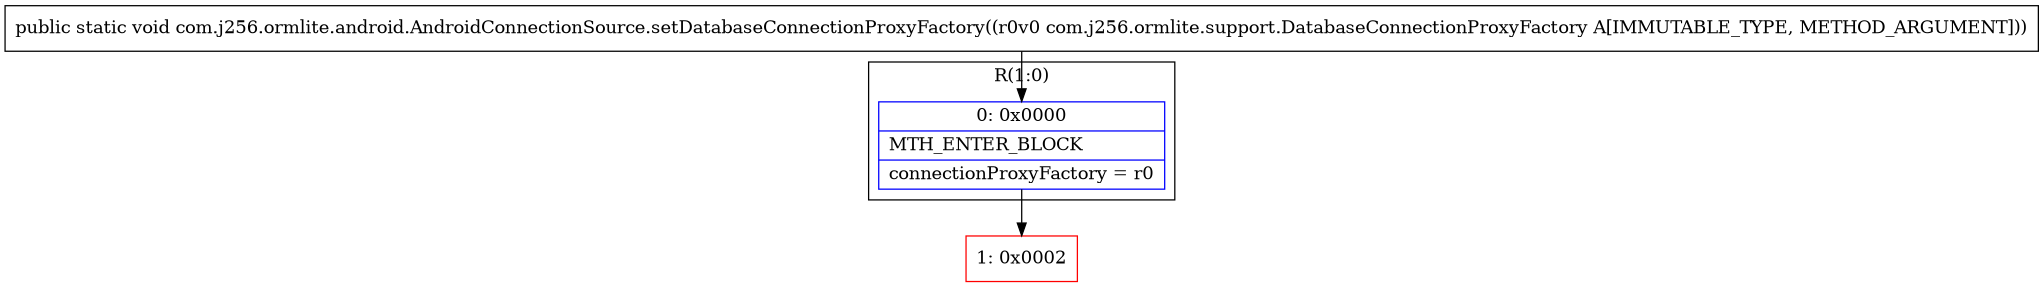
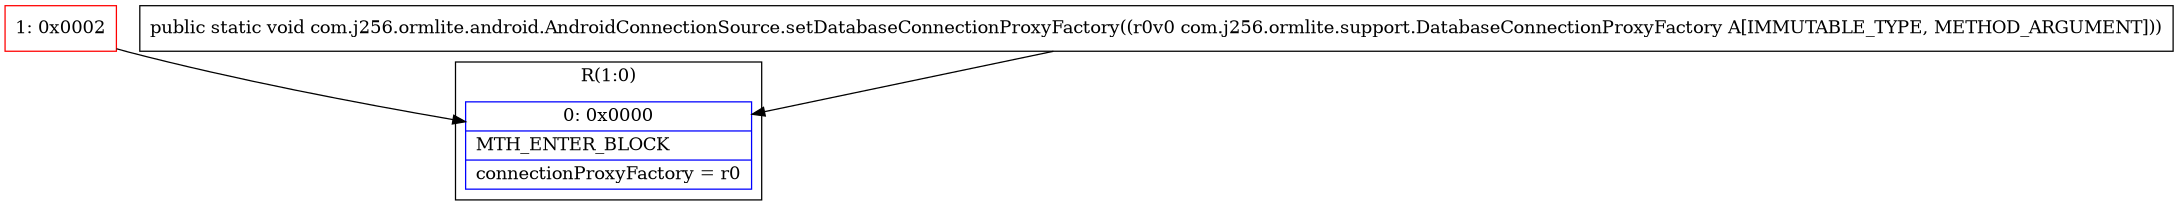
edge "0: 0x0000" -> "1: 0x0002": reversed
